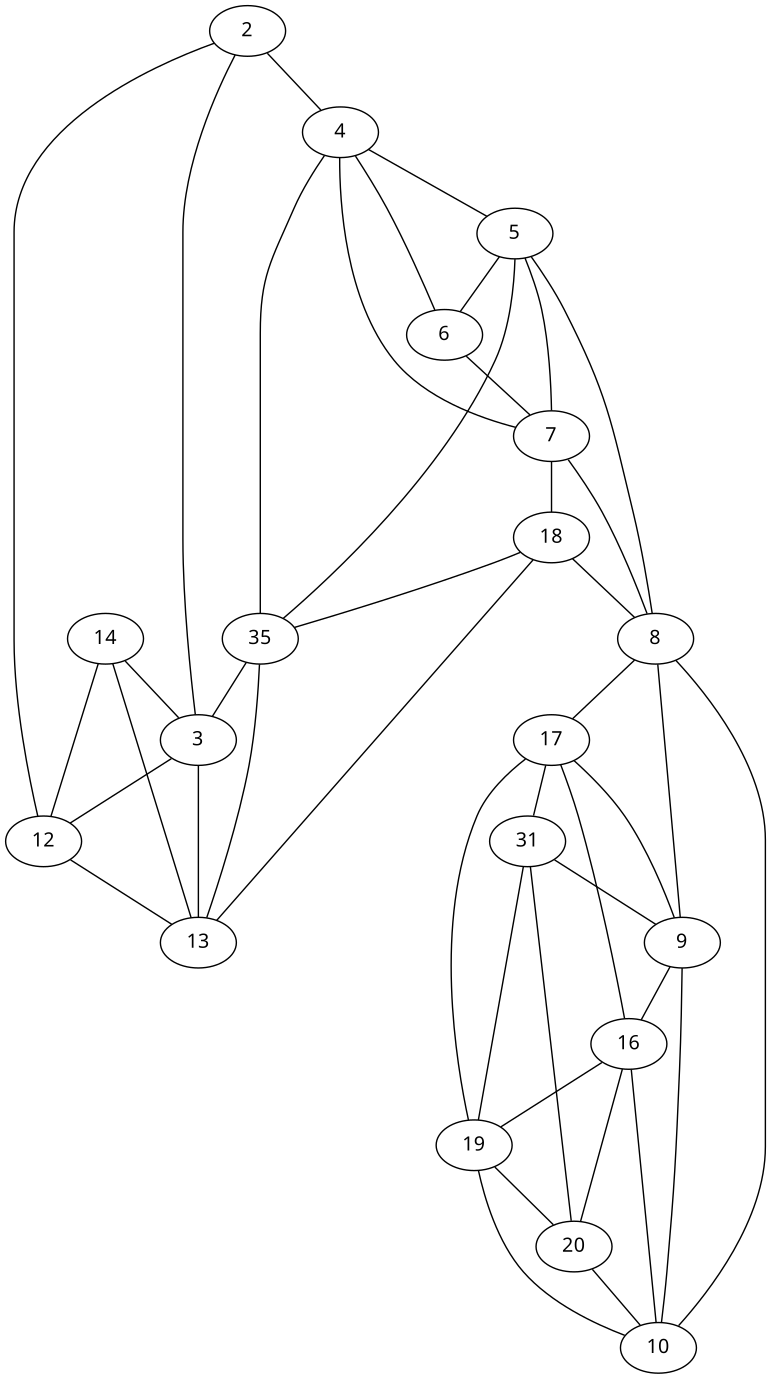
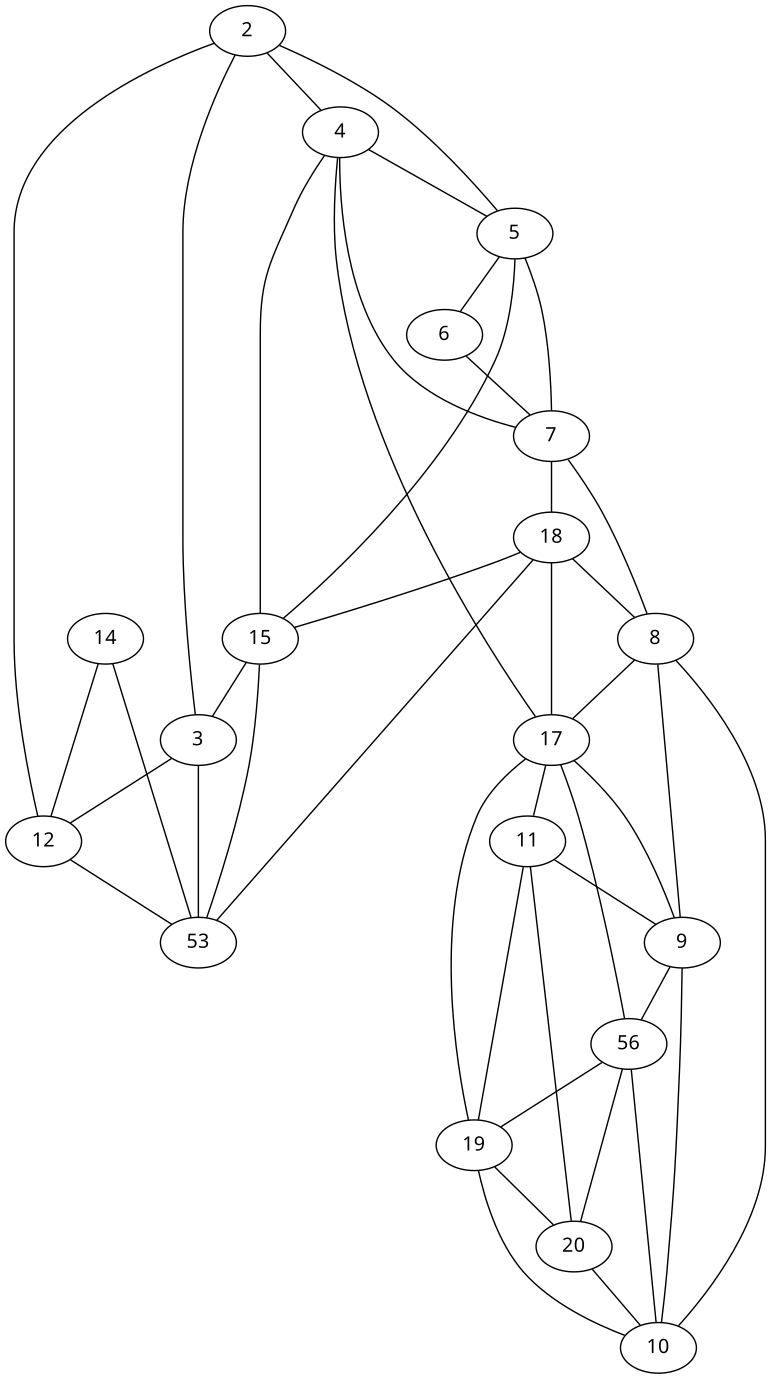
edge "4" -- "6": now "4" -- "17"
edge "5" -- "8": now "5" -- "2"
node "35": label "35" -> "15"
edge "18" -- "17": added
edge "14" -- "3": removed
node "31": label "31" -> "11"
node "13": label "13" -> "53"
node "16": label "16" -> "56"
